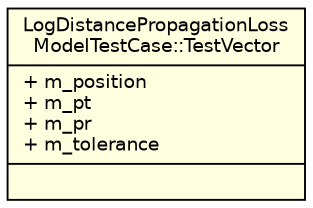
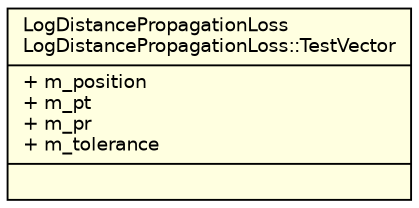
node "LogDistancePropagationLoss": text "ModelTestCase::TestVector" -> "LogDistancePropagationLoss::TestVector"
